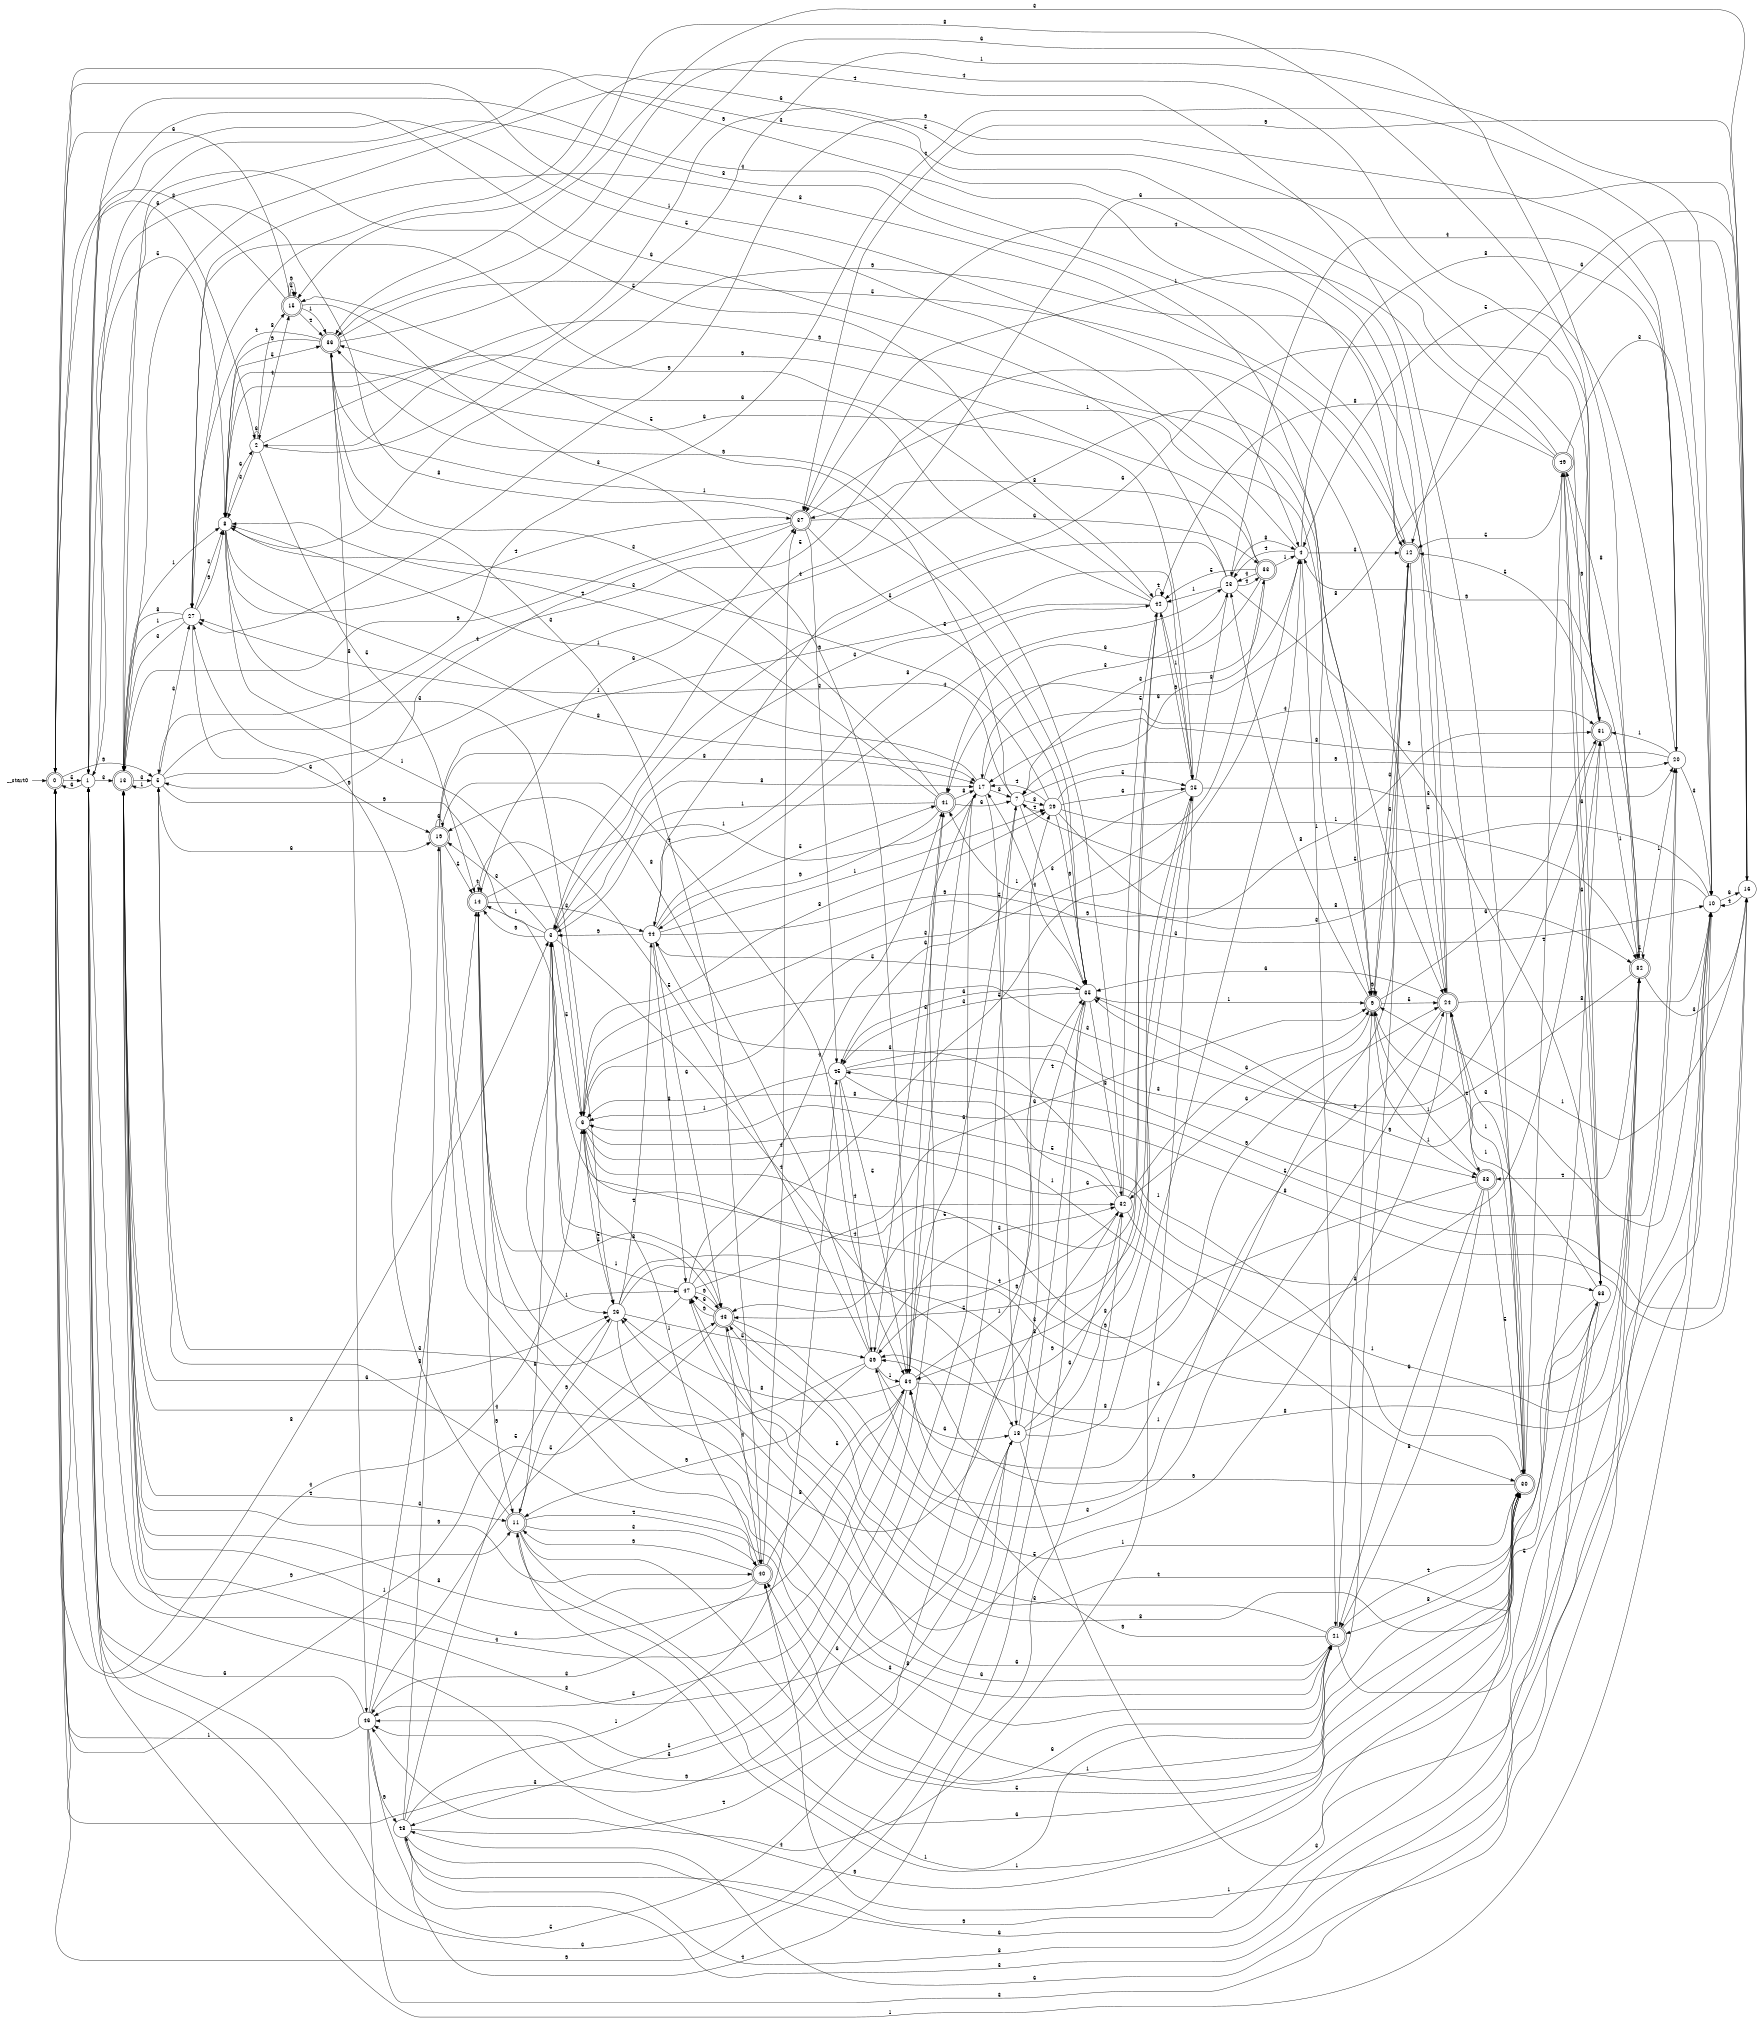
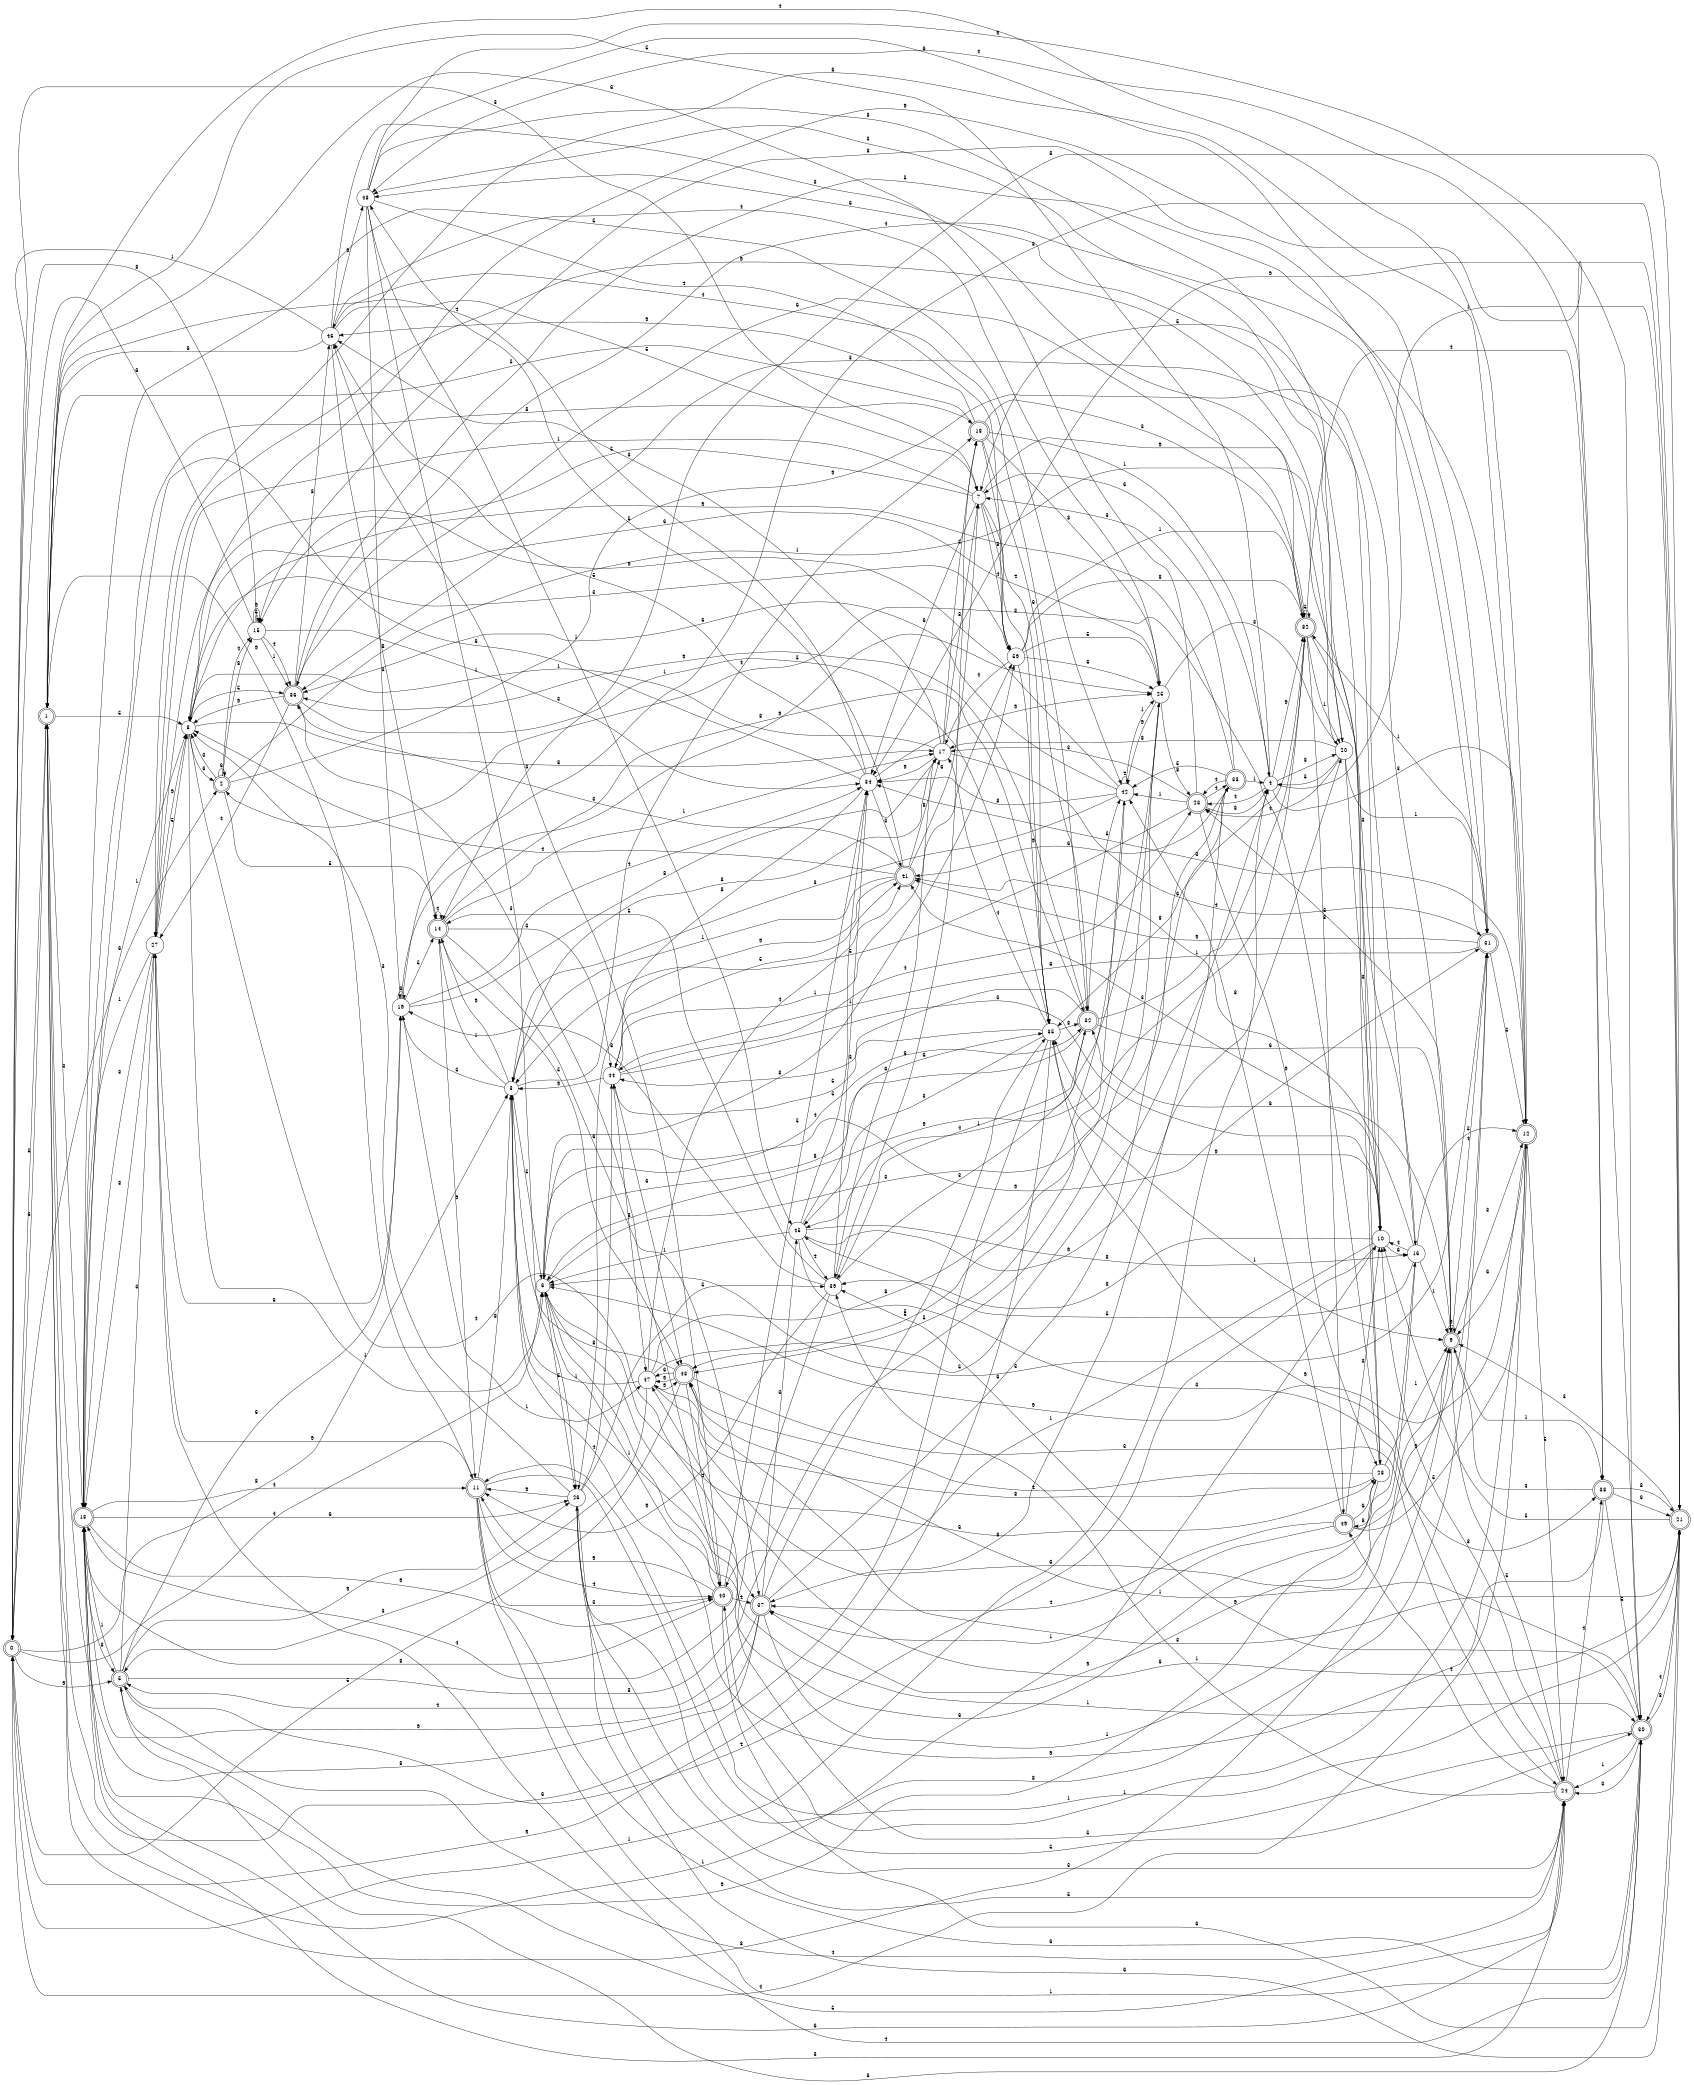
edge "12" -> "0": label "9" -> "4"
edge "38" -> "48": added, label "4"
edge "16" -> "12": label "6" -> "5"
node "15": shape doublecircle -> circle
node "2": shape circle -> doublecircle
node "23": shape circle -> doublecircle
edge "82" -> "4": reversed
edge "44" -> "42": now "47" -> "42"
node "__start0": removed
node "1": shape circle -> doublecircle
node "5": shape circle -> doublecircle
node "29": label "29" -> "59"
edge "8" -> "26": reversed
node "19": shape doublecircle -> circle
edge "9" -> "31": label "6" -> "4"
edge "31" -> "41": added, label "9"
edge "24" -> "35": label "6" -> "9"
edge "30" -> "49": now "24" -> "49"
edge "38" -> "9": label "1" -> "3"
node "32": shape circle -> doublecircle
edge "34" -> "35": removed, label "1"
node "68": label "68" -> "28"
edge "5" -> "25": added, label "8"
edge "12" -> "6": added, label "9"
node "18": shape circle -> doublecircle
edge "48" -> "26": label "5" -> "1"
edge "46" -> "43": now "46" -> "7"
edge "43" -> "0": label "1" -> "5"
edge "21" -> "40": reversed
